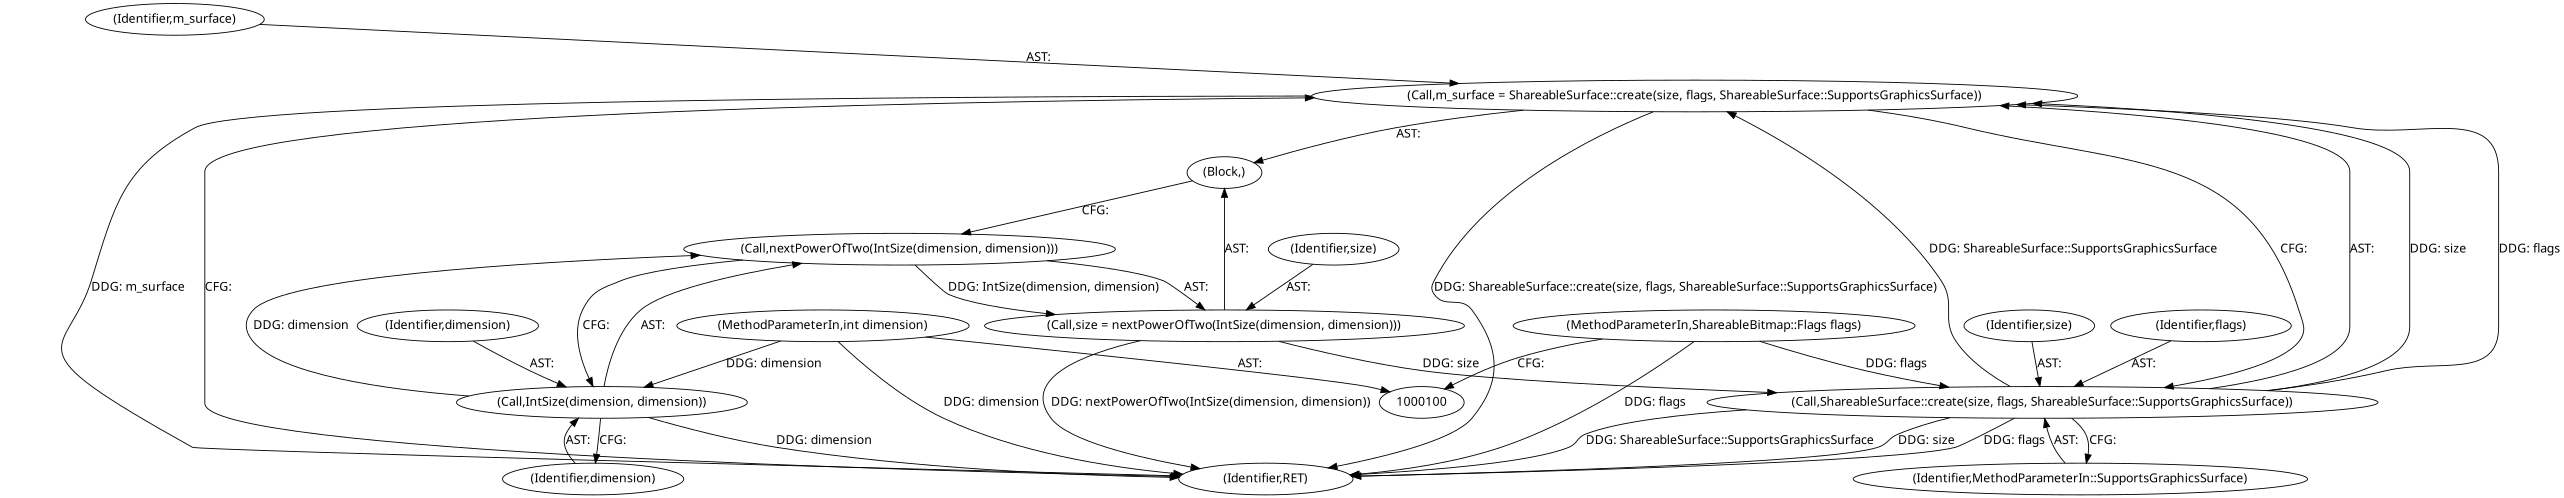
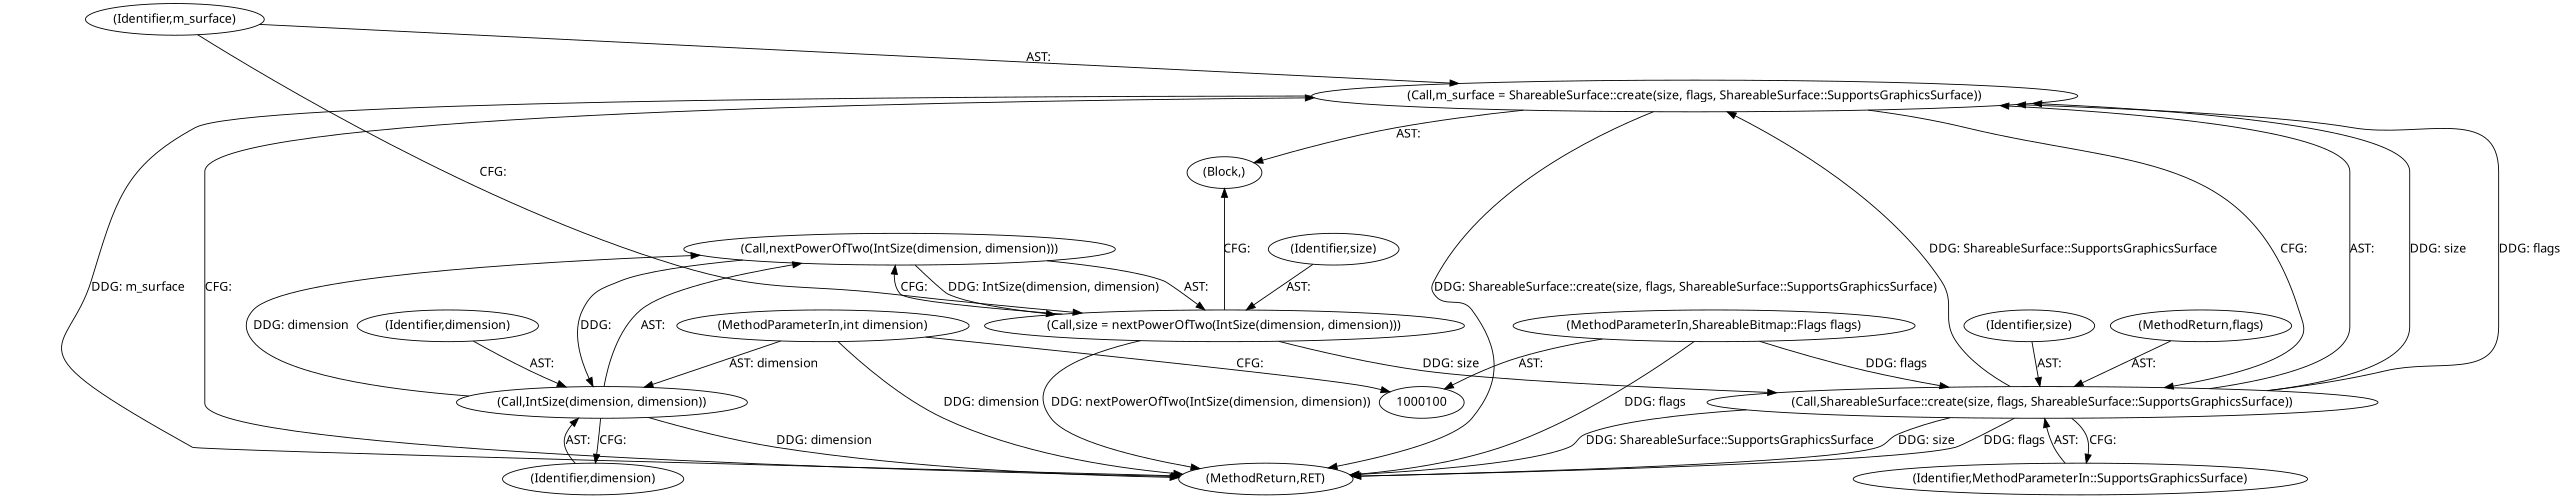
edge "(Block,)" -> "(Call,nextPowerOfTwo(IntSize(dimension, dimension)))": now "(Call,size = nextPowerOfTwo(IntSize(dimension, dimension)))" -> "(Call,nextPowerOfTwo(IntSize(dimension, dimension)))"
edge "(Identifier,m_surface)" -> "(Call,size = nextPowerOfTwo(IntSize(dimension, dimension)))": added, label "CFG:"
edge "(Call,size = nextPowerOfTwo(IntSize(dimension, dimension)))" -> "(Block,)": label "AST: " -> "CFG: "
edge "(Call,nextPowerOfTwo(IntSize(dimension, dimension)))" -> "(Call,IntSize(dimension, dimension))": label "CFG: " -> "DDG: "
node "(Identifier,flags)": label "(Identifier,flags)" -> "(MethodReturn,flags)"
edge "(MethodParameterIn,int dimension)" -> "(Call,IntSize(dimension, dimension))": label "DDG: dimension" -> "AST: dimension"
edge "(MethodParameterIn,int dimension)" -> "1000100": label "AST: " -> "CFG: "
edge "(MethodParameterIn,ShareableBitmap::Flags flags)" -> "1000100": label "CFG: " -> "AST: "
node "(Identifier,RET)": label "(Identifier,RET)" -> "(MethodReturn,RET)"
